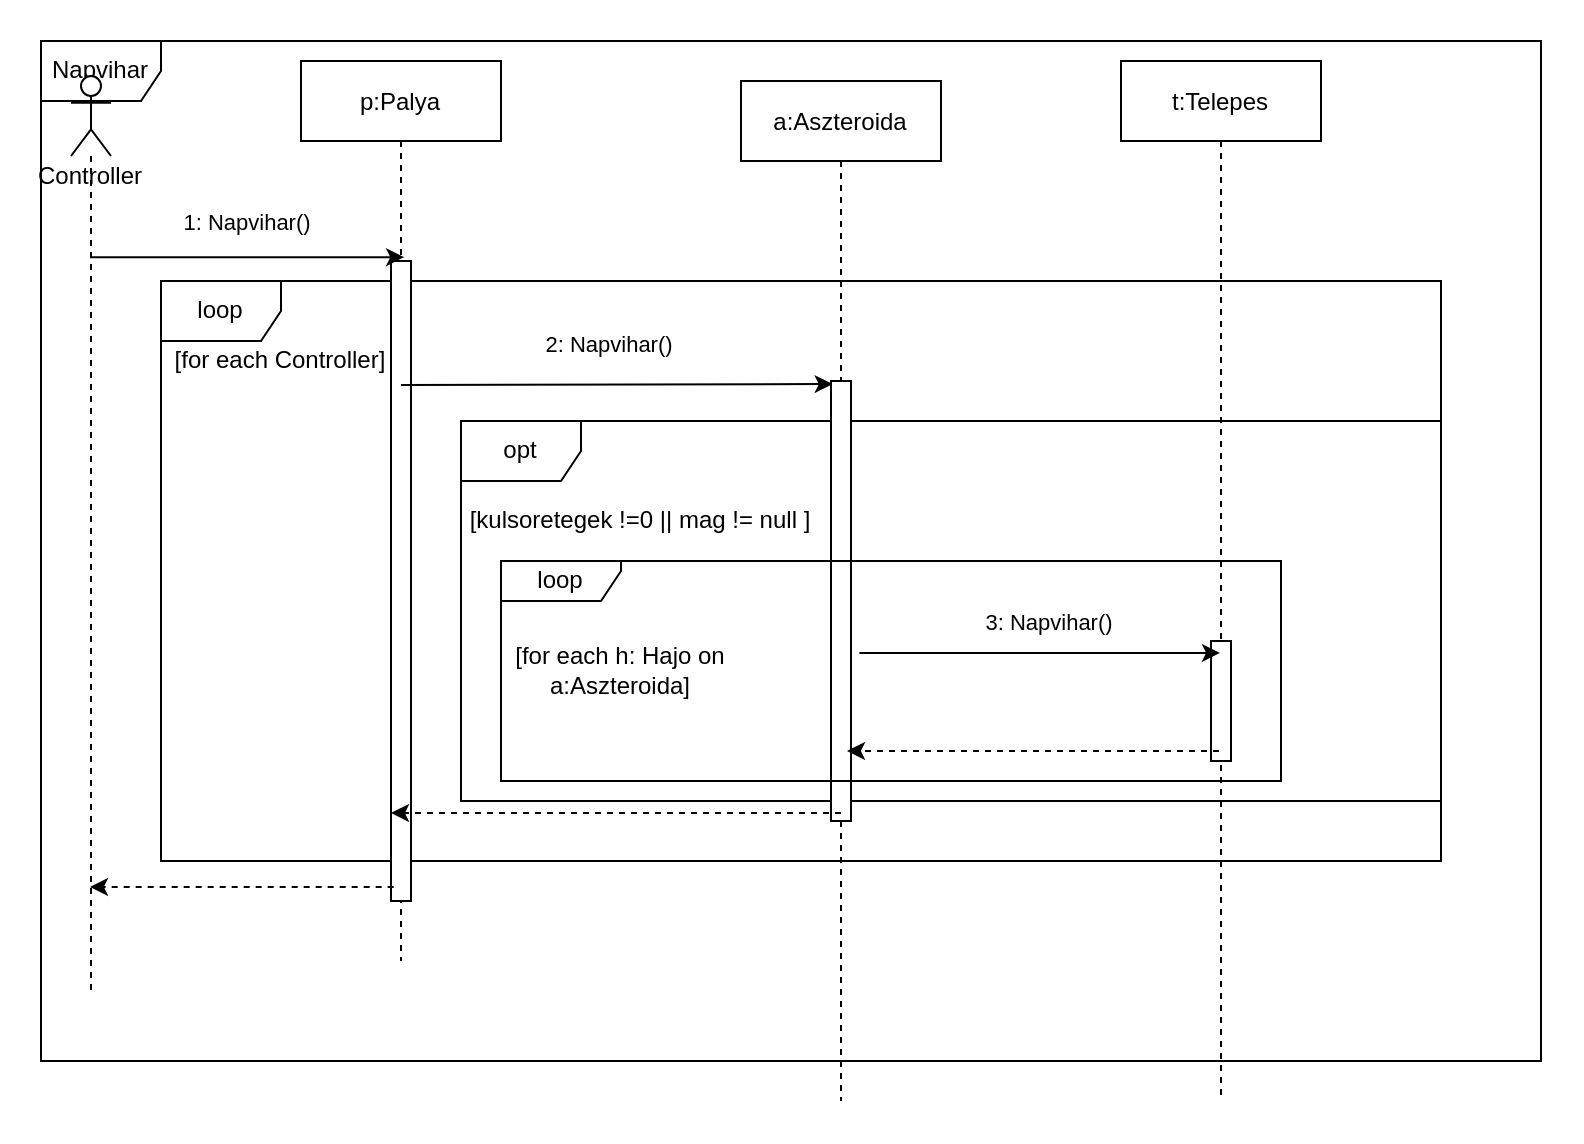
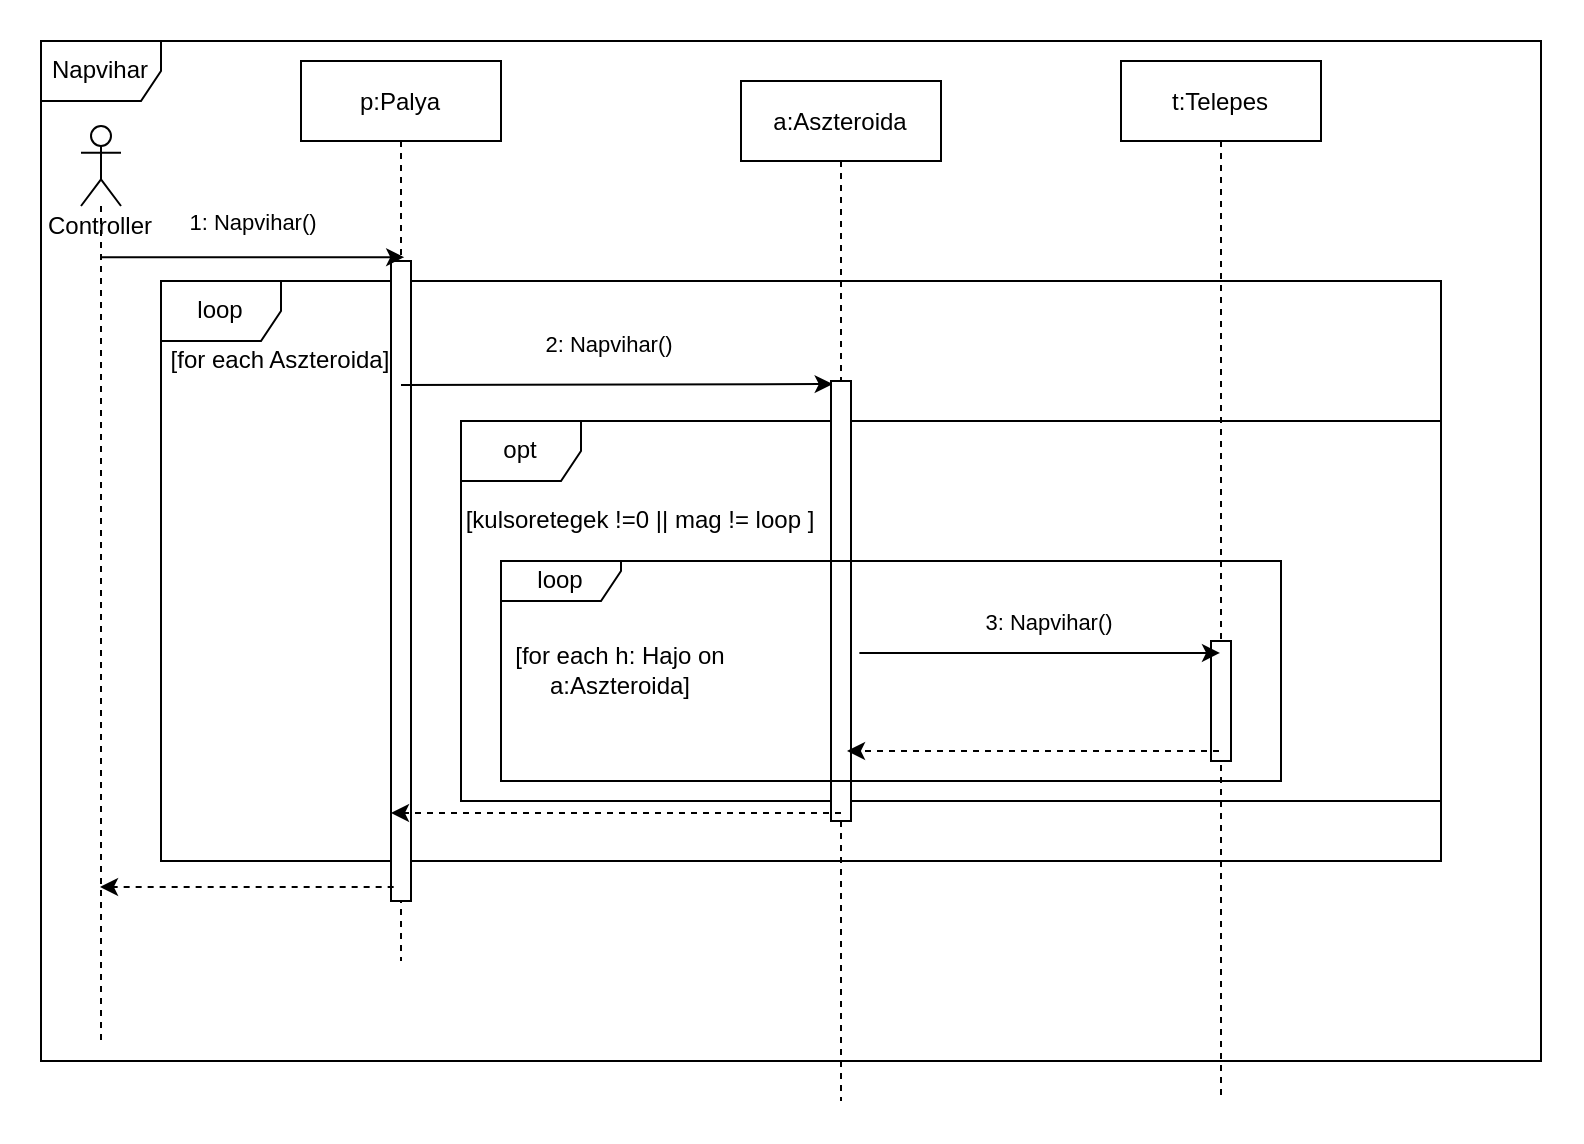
node "[for each Controller]": label "[for each Controller]" -> "[for each Aszteroida]"
node "[kulsoretegek !=0 || mag != null ]": label "[kulsoretegek !=0 || mag != null ]" -> "[kulsoretegek !=0 || mag != loop ]"
node "Controller": moved (91, 534) -> (101, 584)
